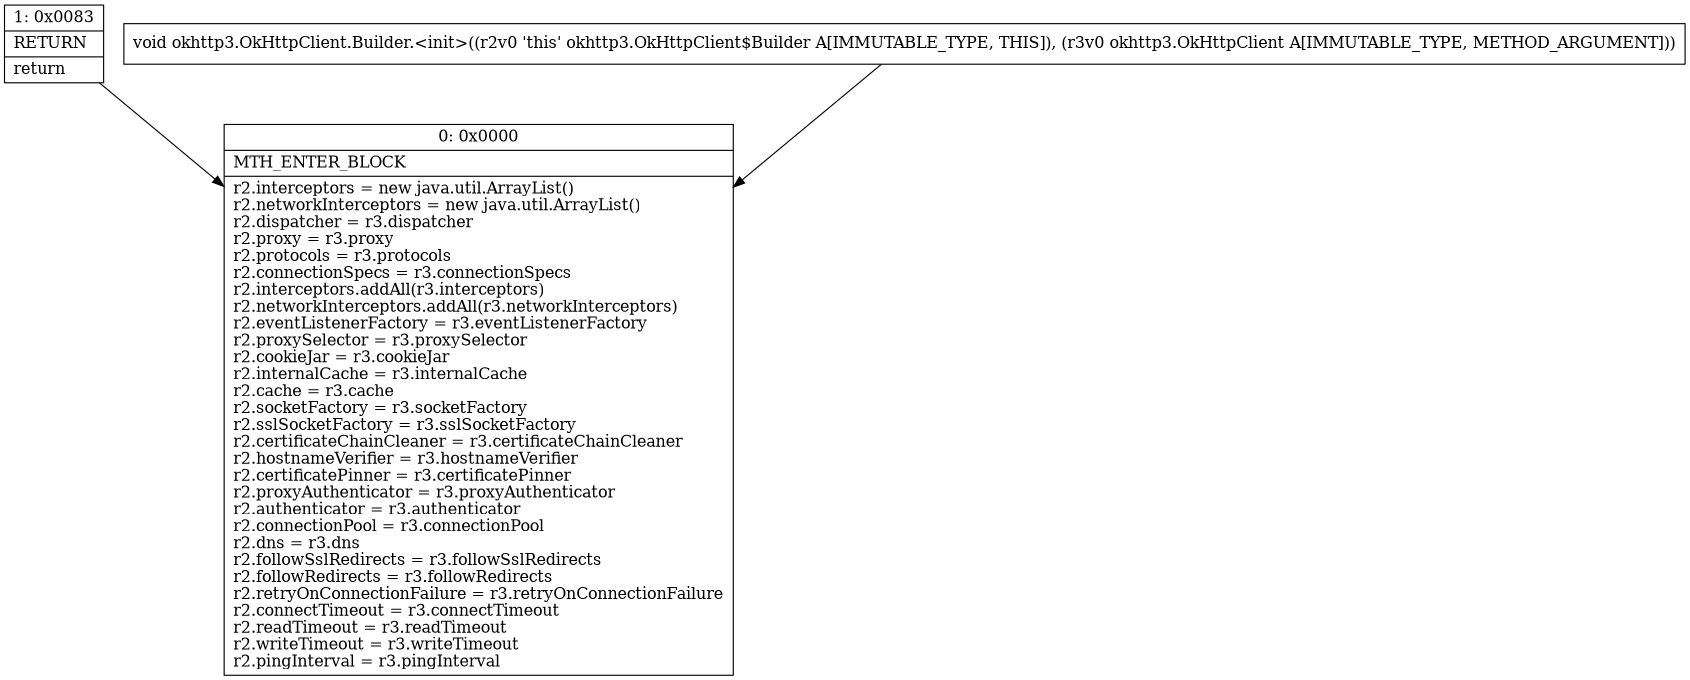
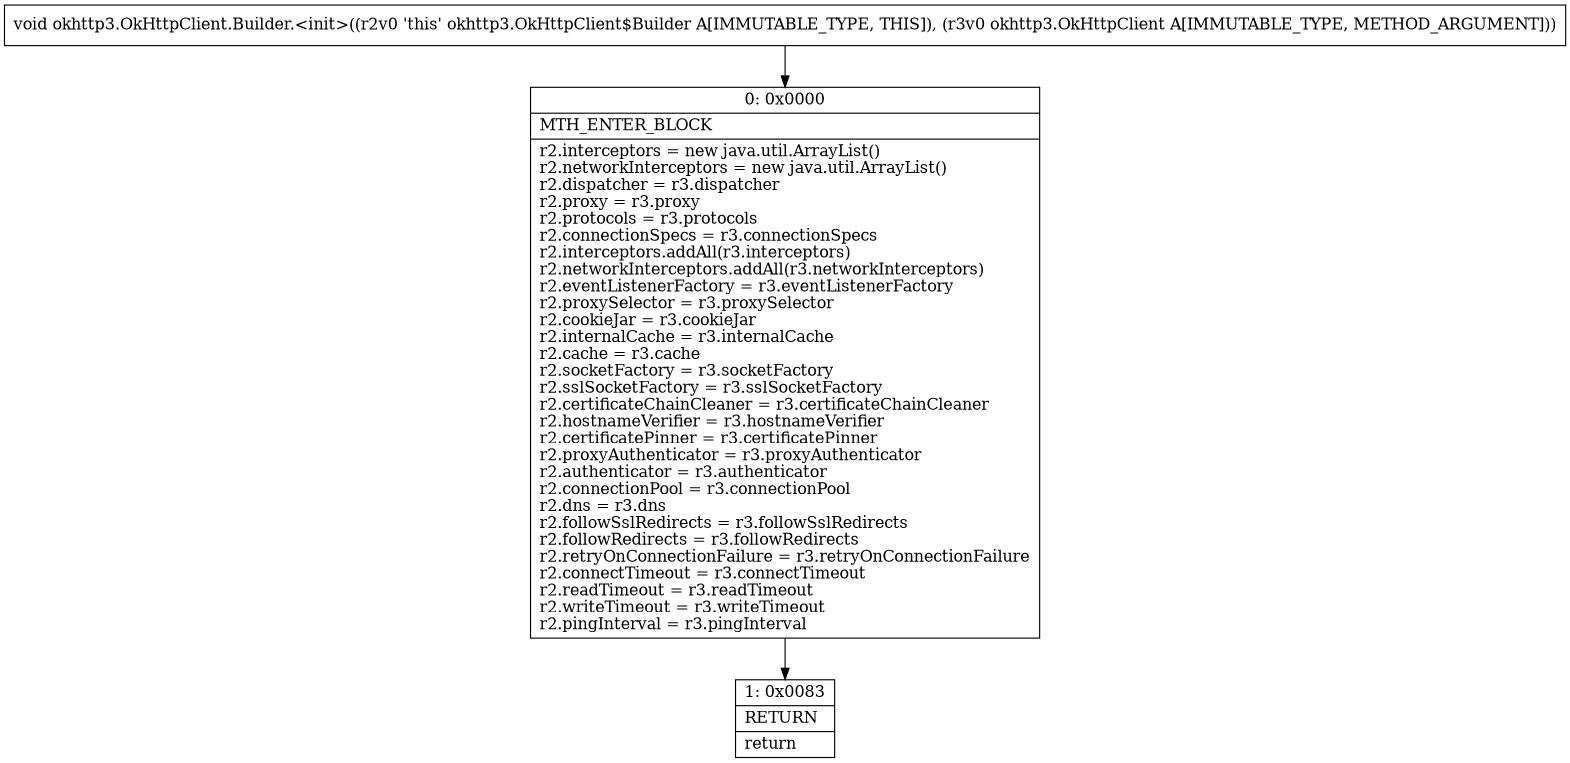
edge "1: 0x0083" -> "0: 0x0000": reversed
